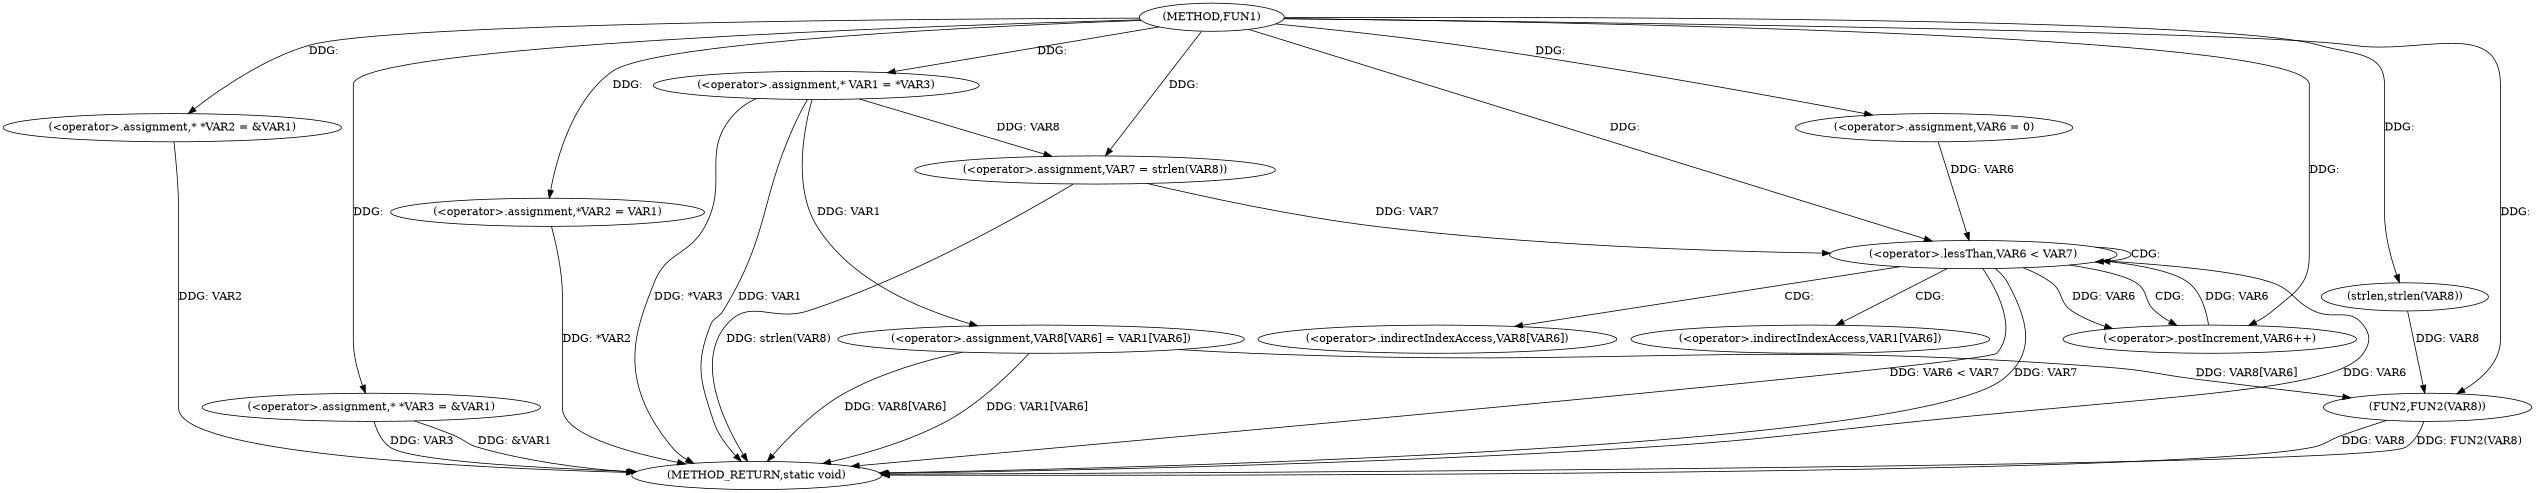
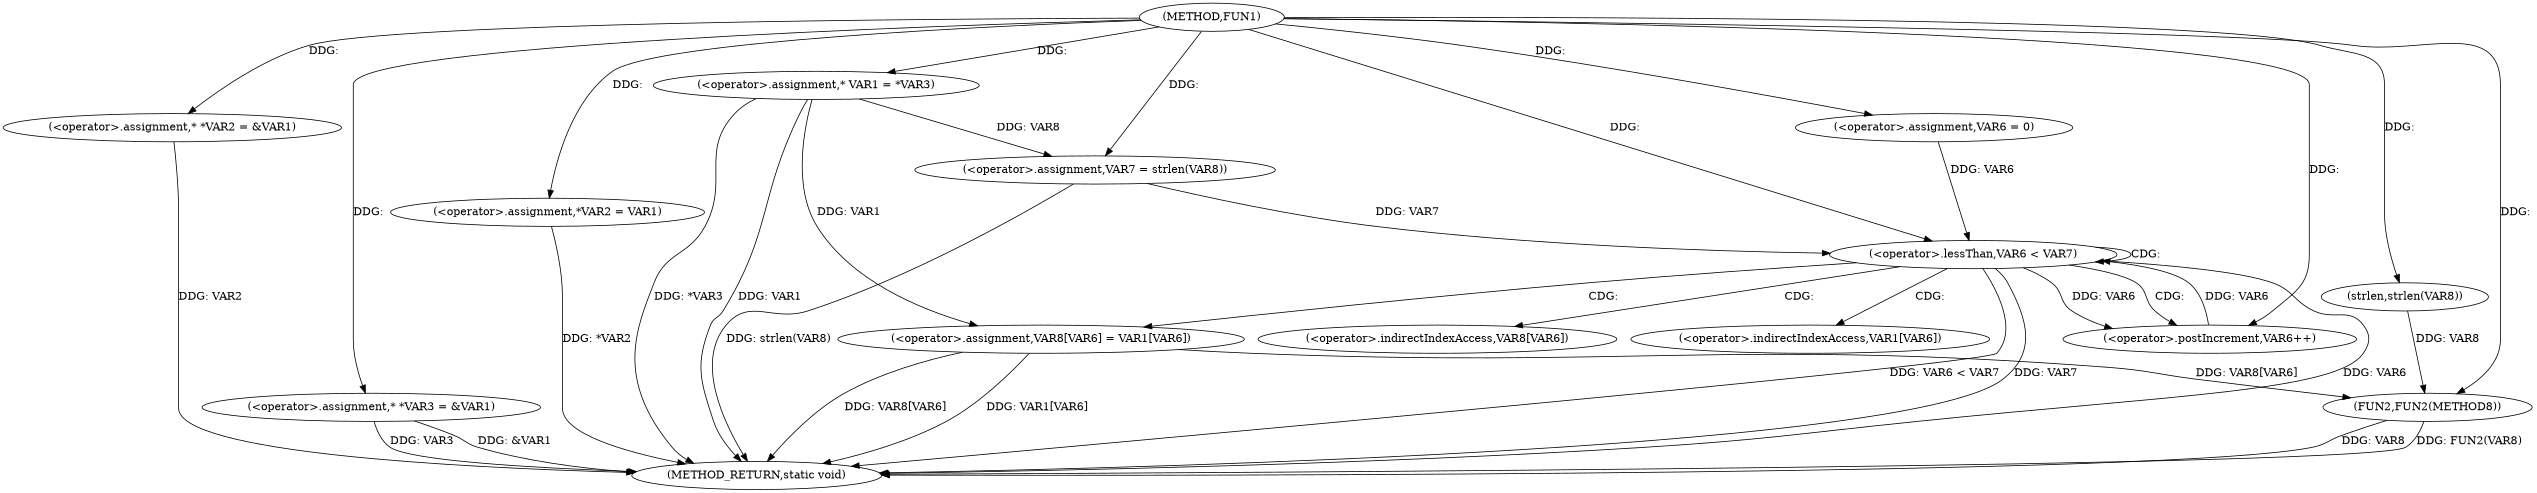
edge "(<operator>.lessThan,VAR6 < VAR7)" -> "(<operator>.assignment,VAR8[VAR6] = VAR1[VAR6])": added, label "CDG:"
node "(FUN2,FUN2(VAR8))": label "(FUN2,FUN2(VAR8))" -> "(FUN2,FUN2(METHOD8))"
